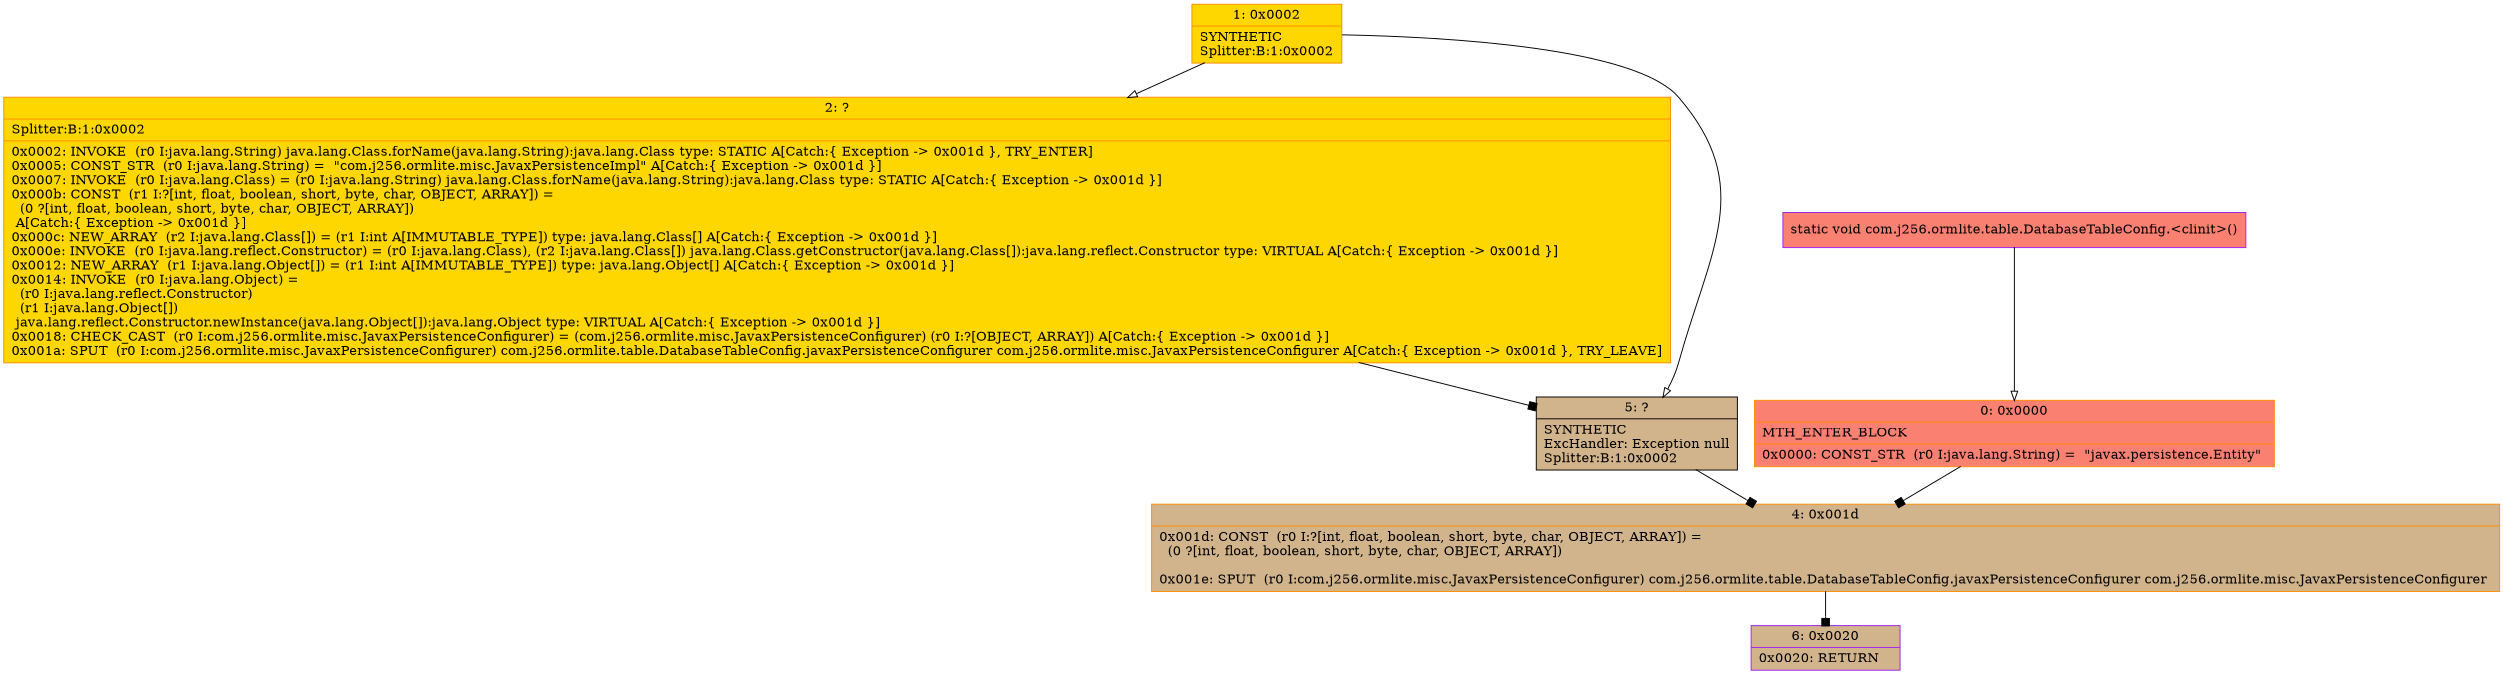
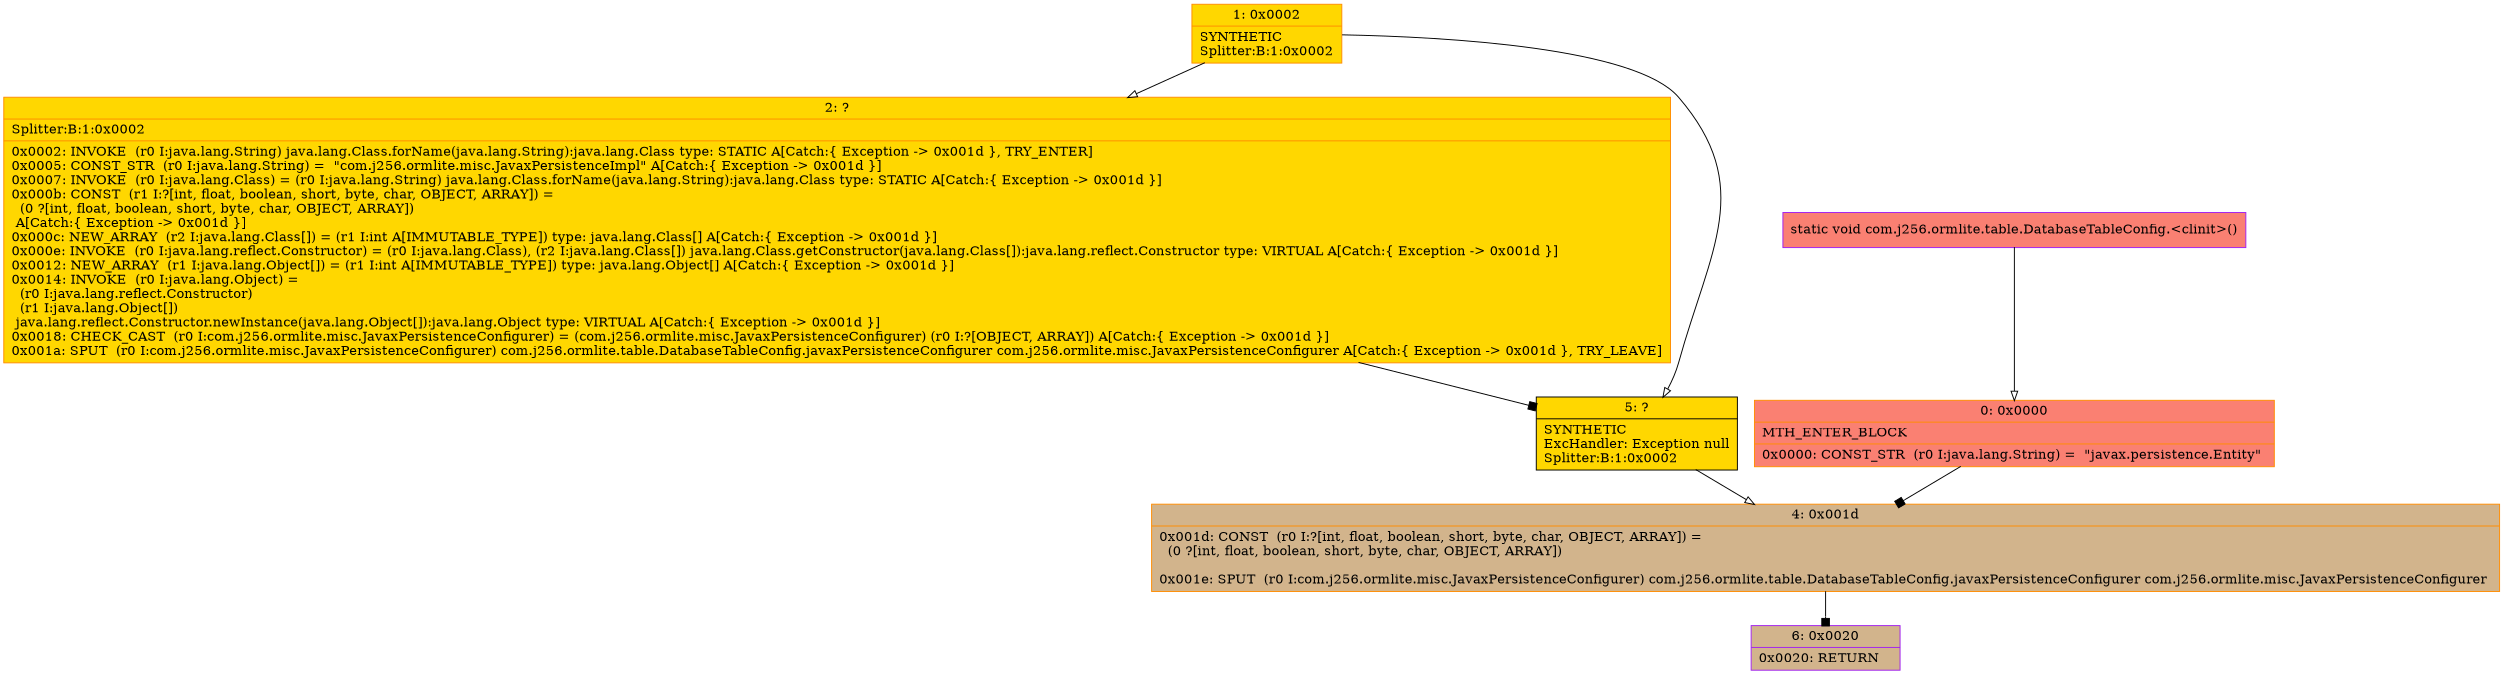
node "5: ?": fillcolor tan -> gold
edge "5: ?" -> "4: 0x001d": arrowhead box -> onormal
